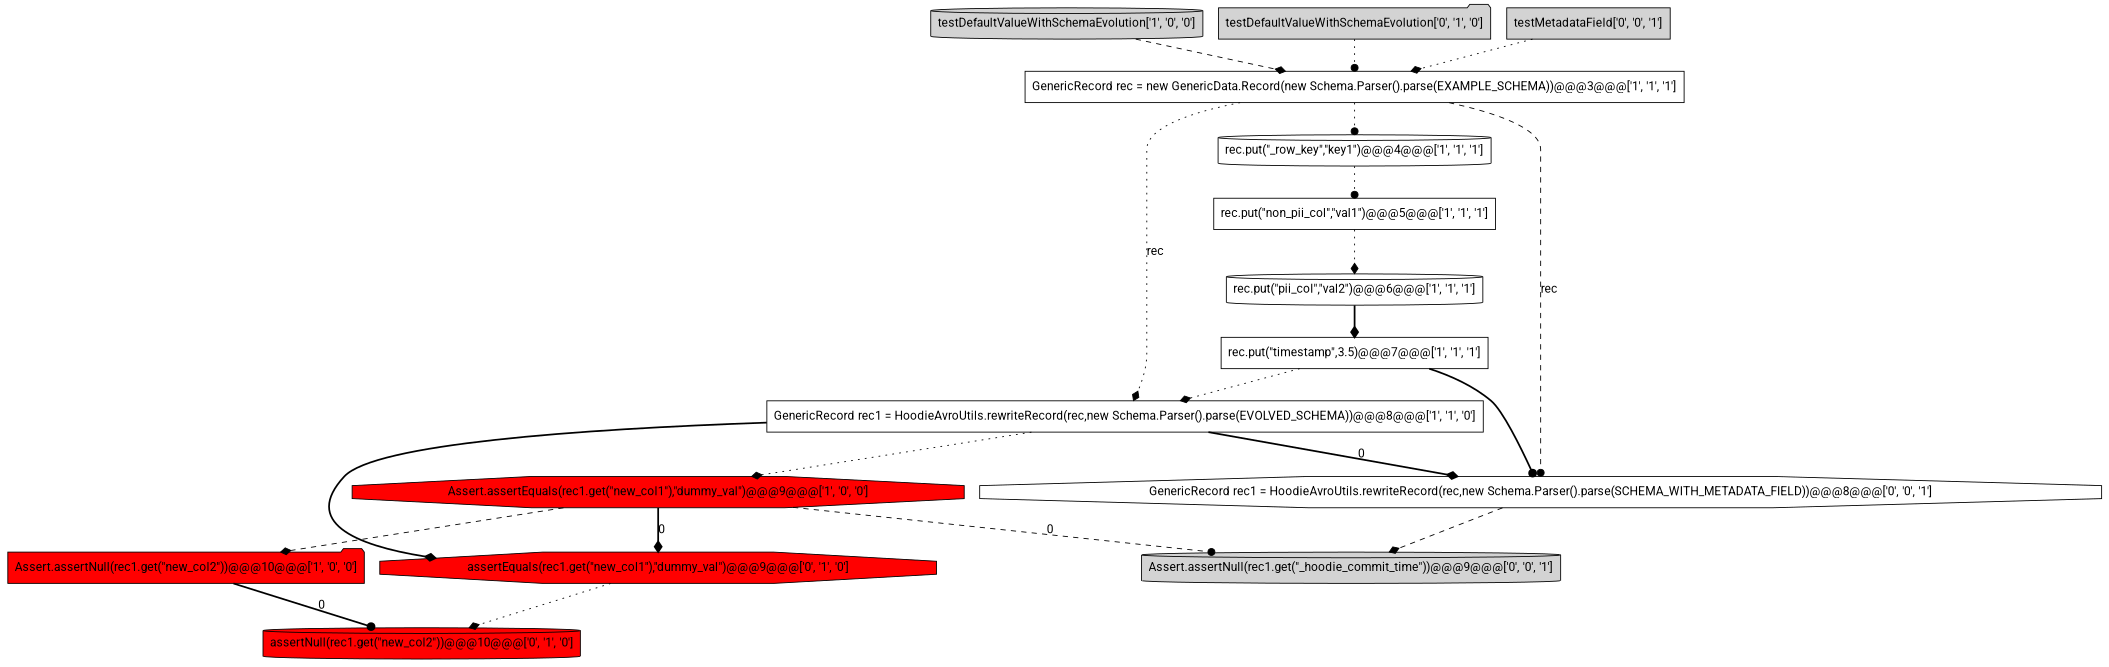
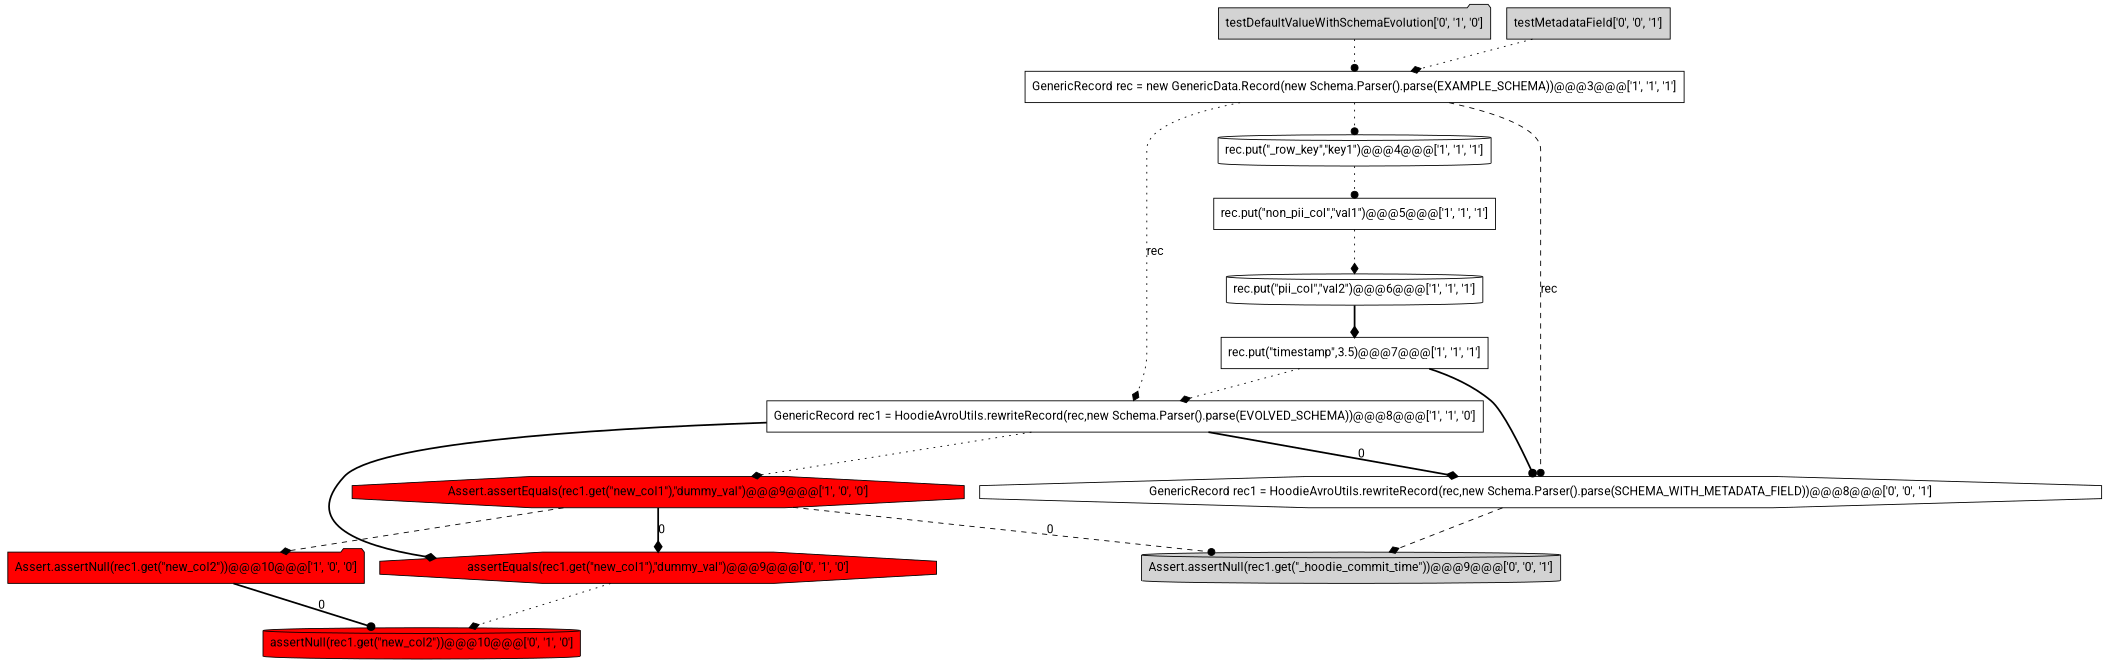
node "testDefaultValueWithSchemaEvolution['1', '0', '0']": removed
